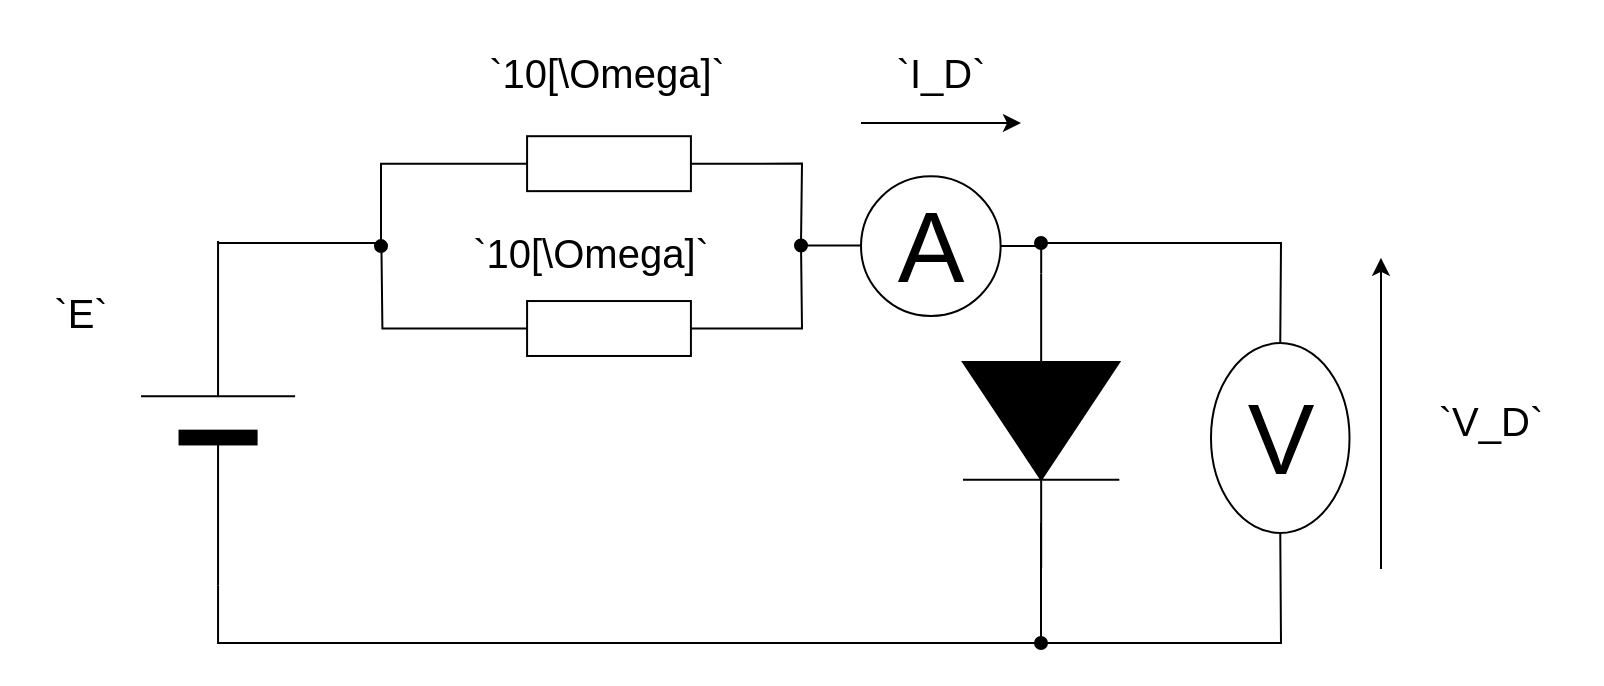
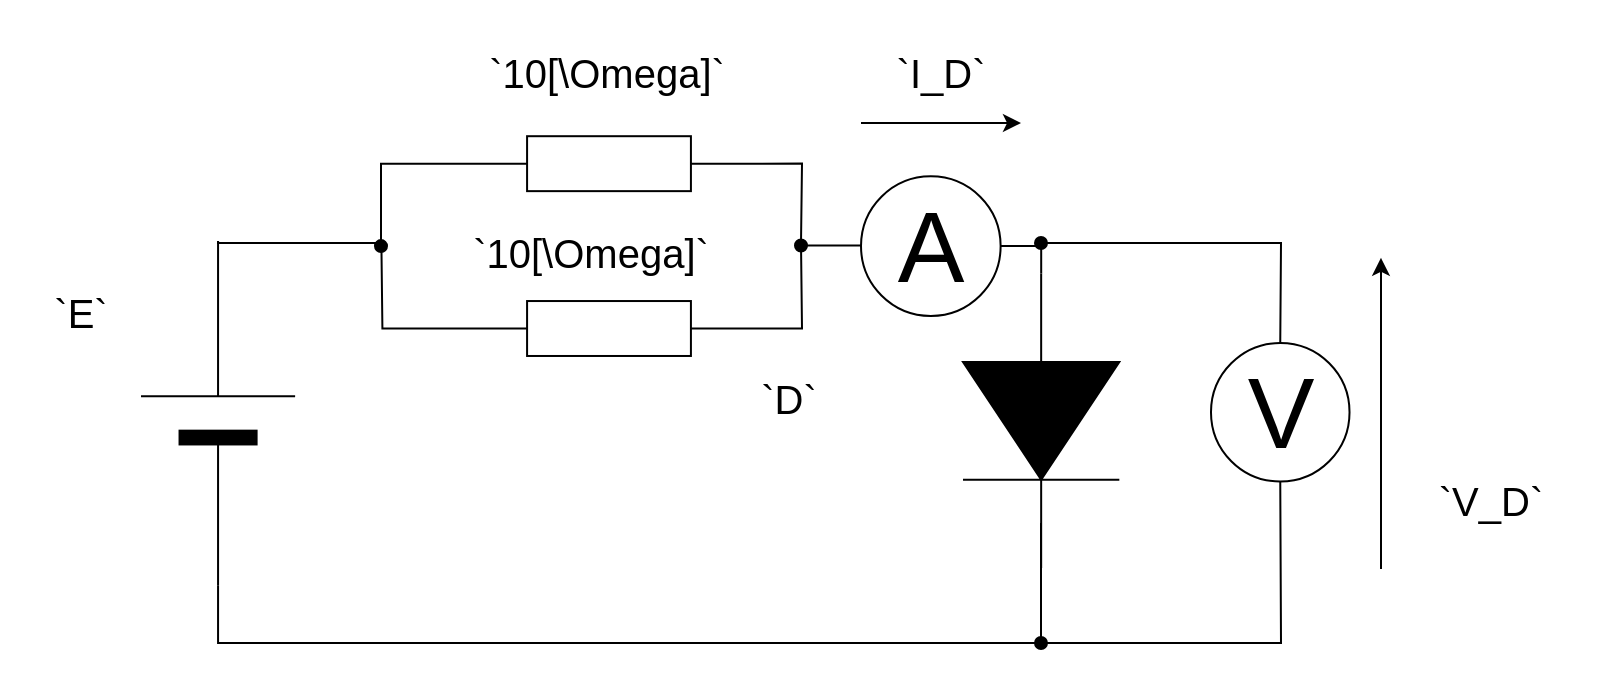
node "`D`": added
node "`V_D`": moved (1491, 421) -> (1491, 501)
node "V": size 139x190 -> 139x139
